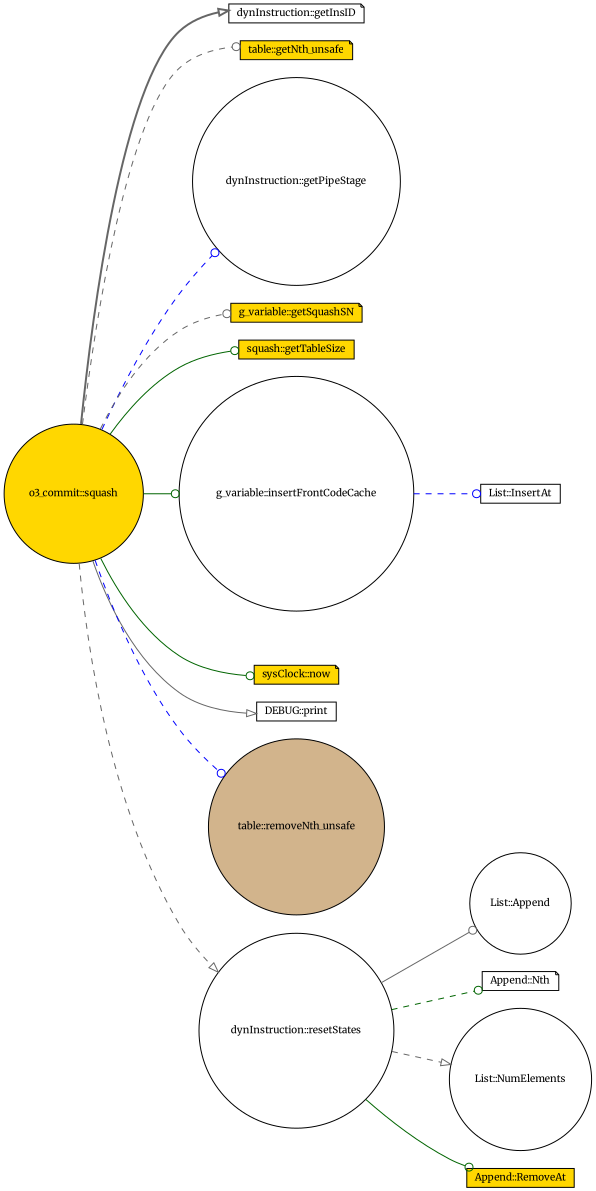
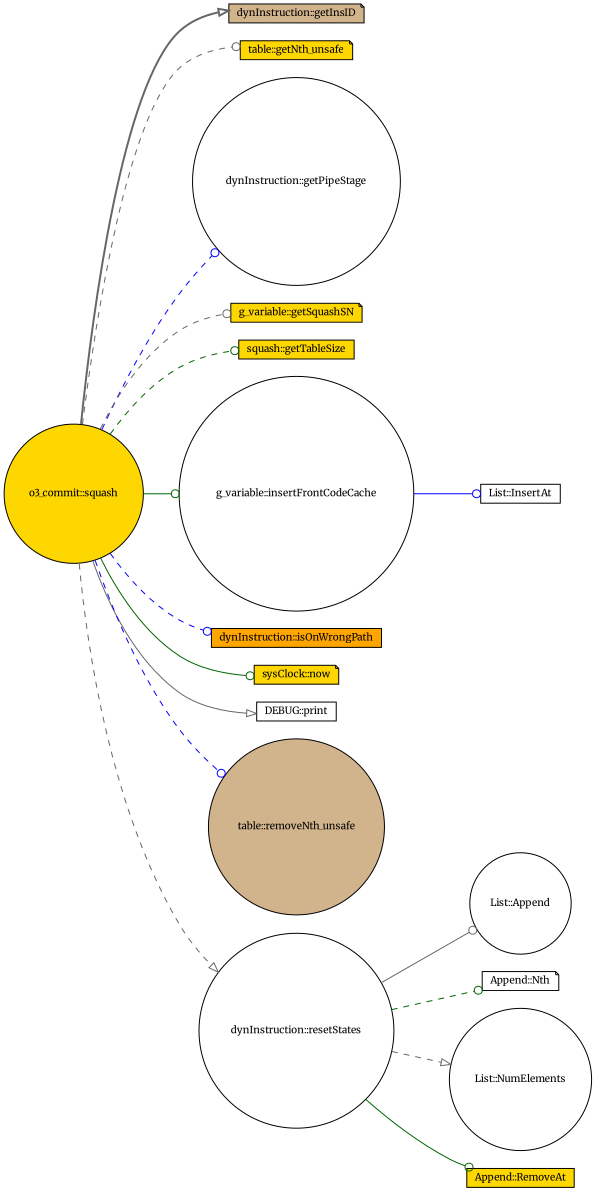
node "dynInstruction::getInsID": fillcolor white -> tan
edge "o3_commit::squash" -> "squash::getTableSize": style solid -> dashed
edge "g_variable::insertFrontCodeCache" -> "List::InsertAt": style dashed -> solid
node "dynInstruction::isOnWrongPath": added
